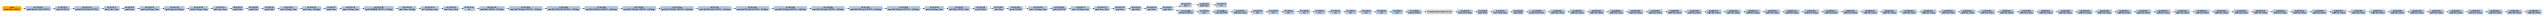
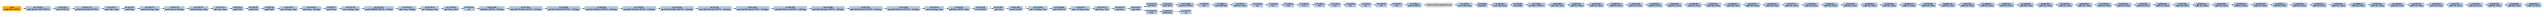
edge "0x7201875c popl %ebx" -> "0x7201875d leave": now "0x7201875a popl %edi" -> "0x7201875d leave"
